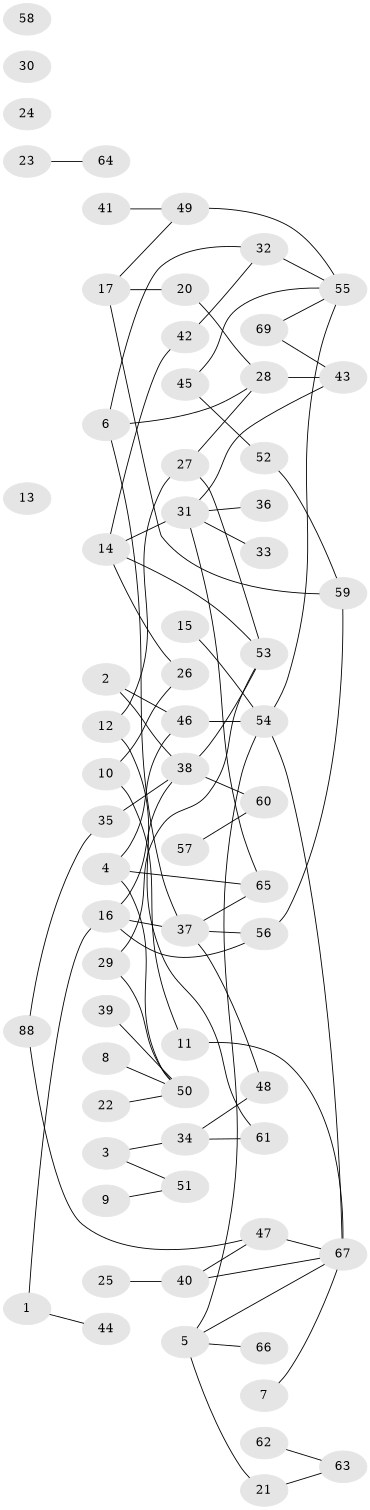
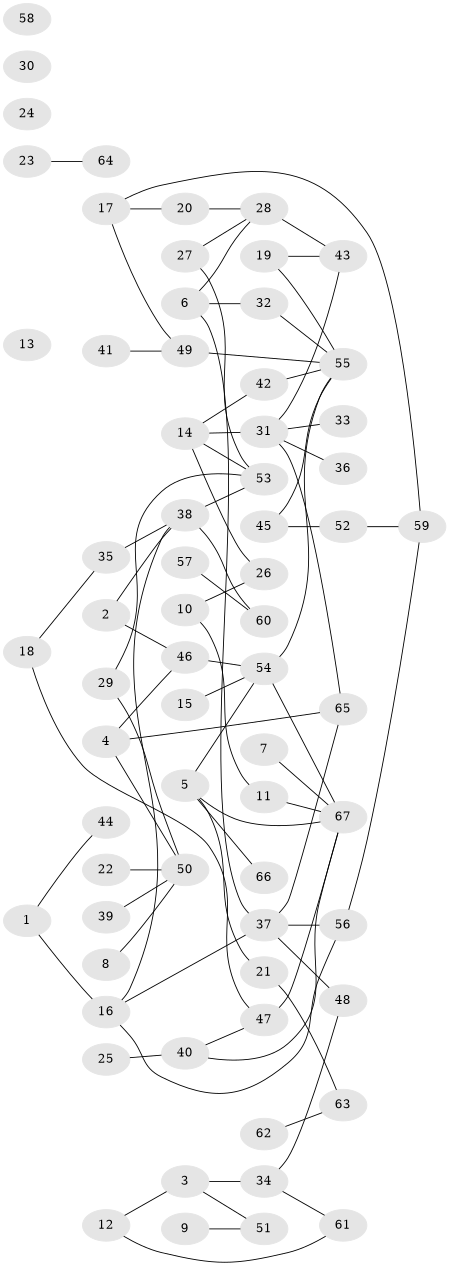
edge "32" -- "42": now "55" -- "42"
node "69": label "69" -> "19"
edge "27" -- "12": now "3" -- "12"
node "88": label "88" -> "18"
